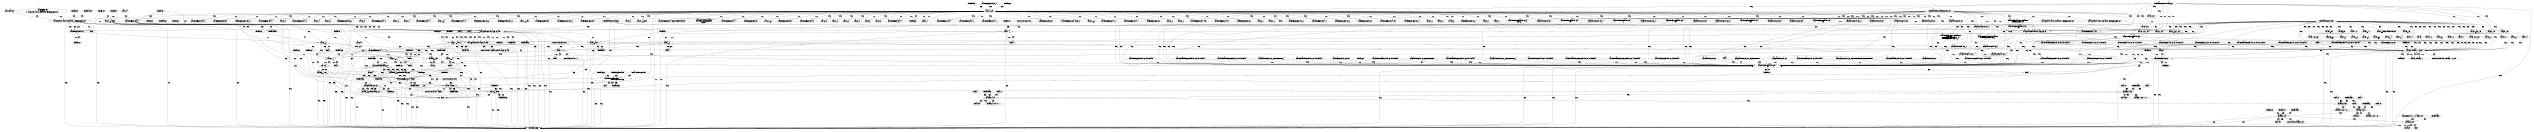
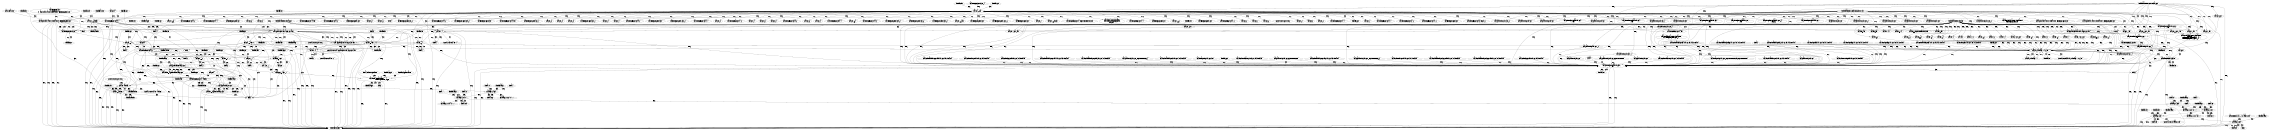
node "(MethodParameterIn,ndo u_char *pptr)": label "(MethodParameterIn,ndo u_char *pptr)" -> "(MethodParameterIn,const u_char *pptr)"
node "(ControlStructure,if (len < 4))": added
